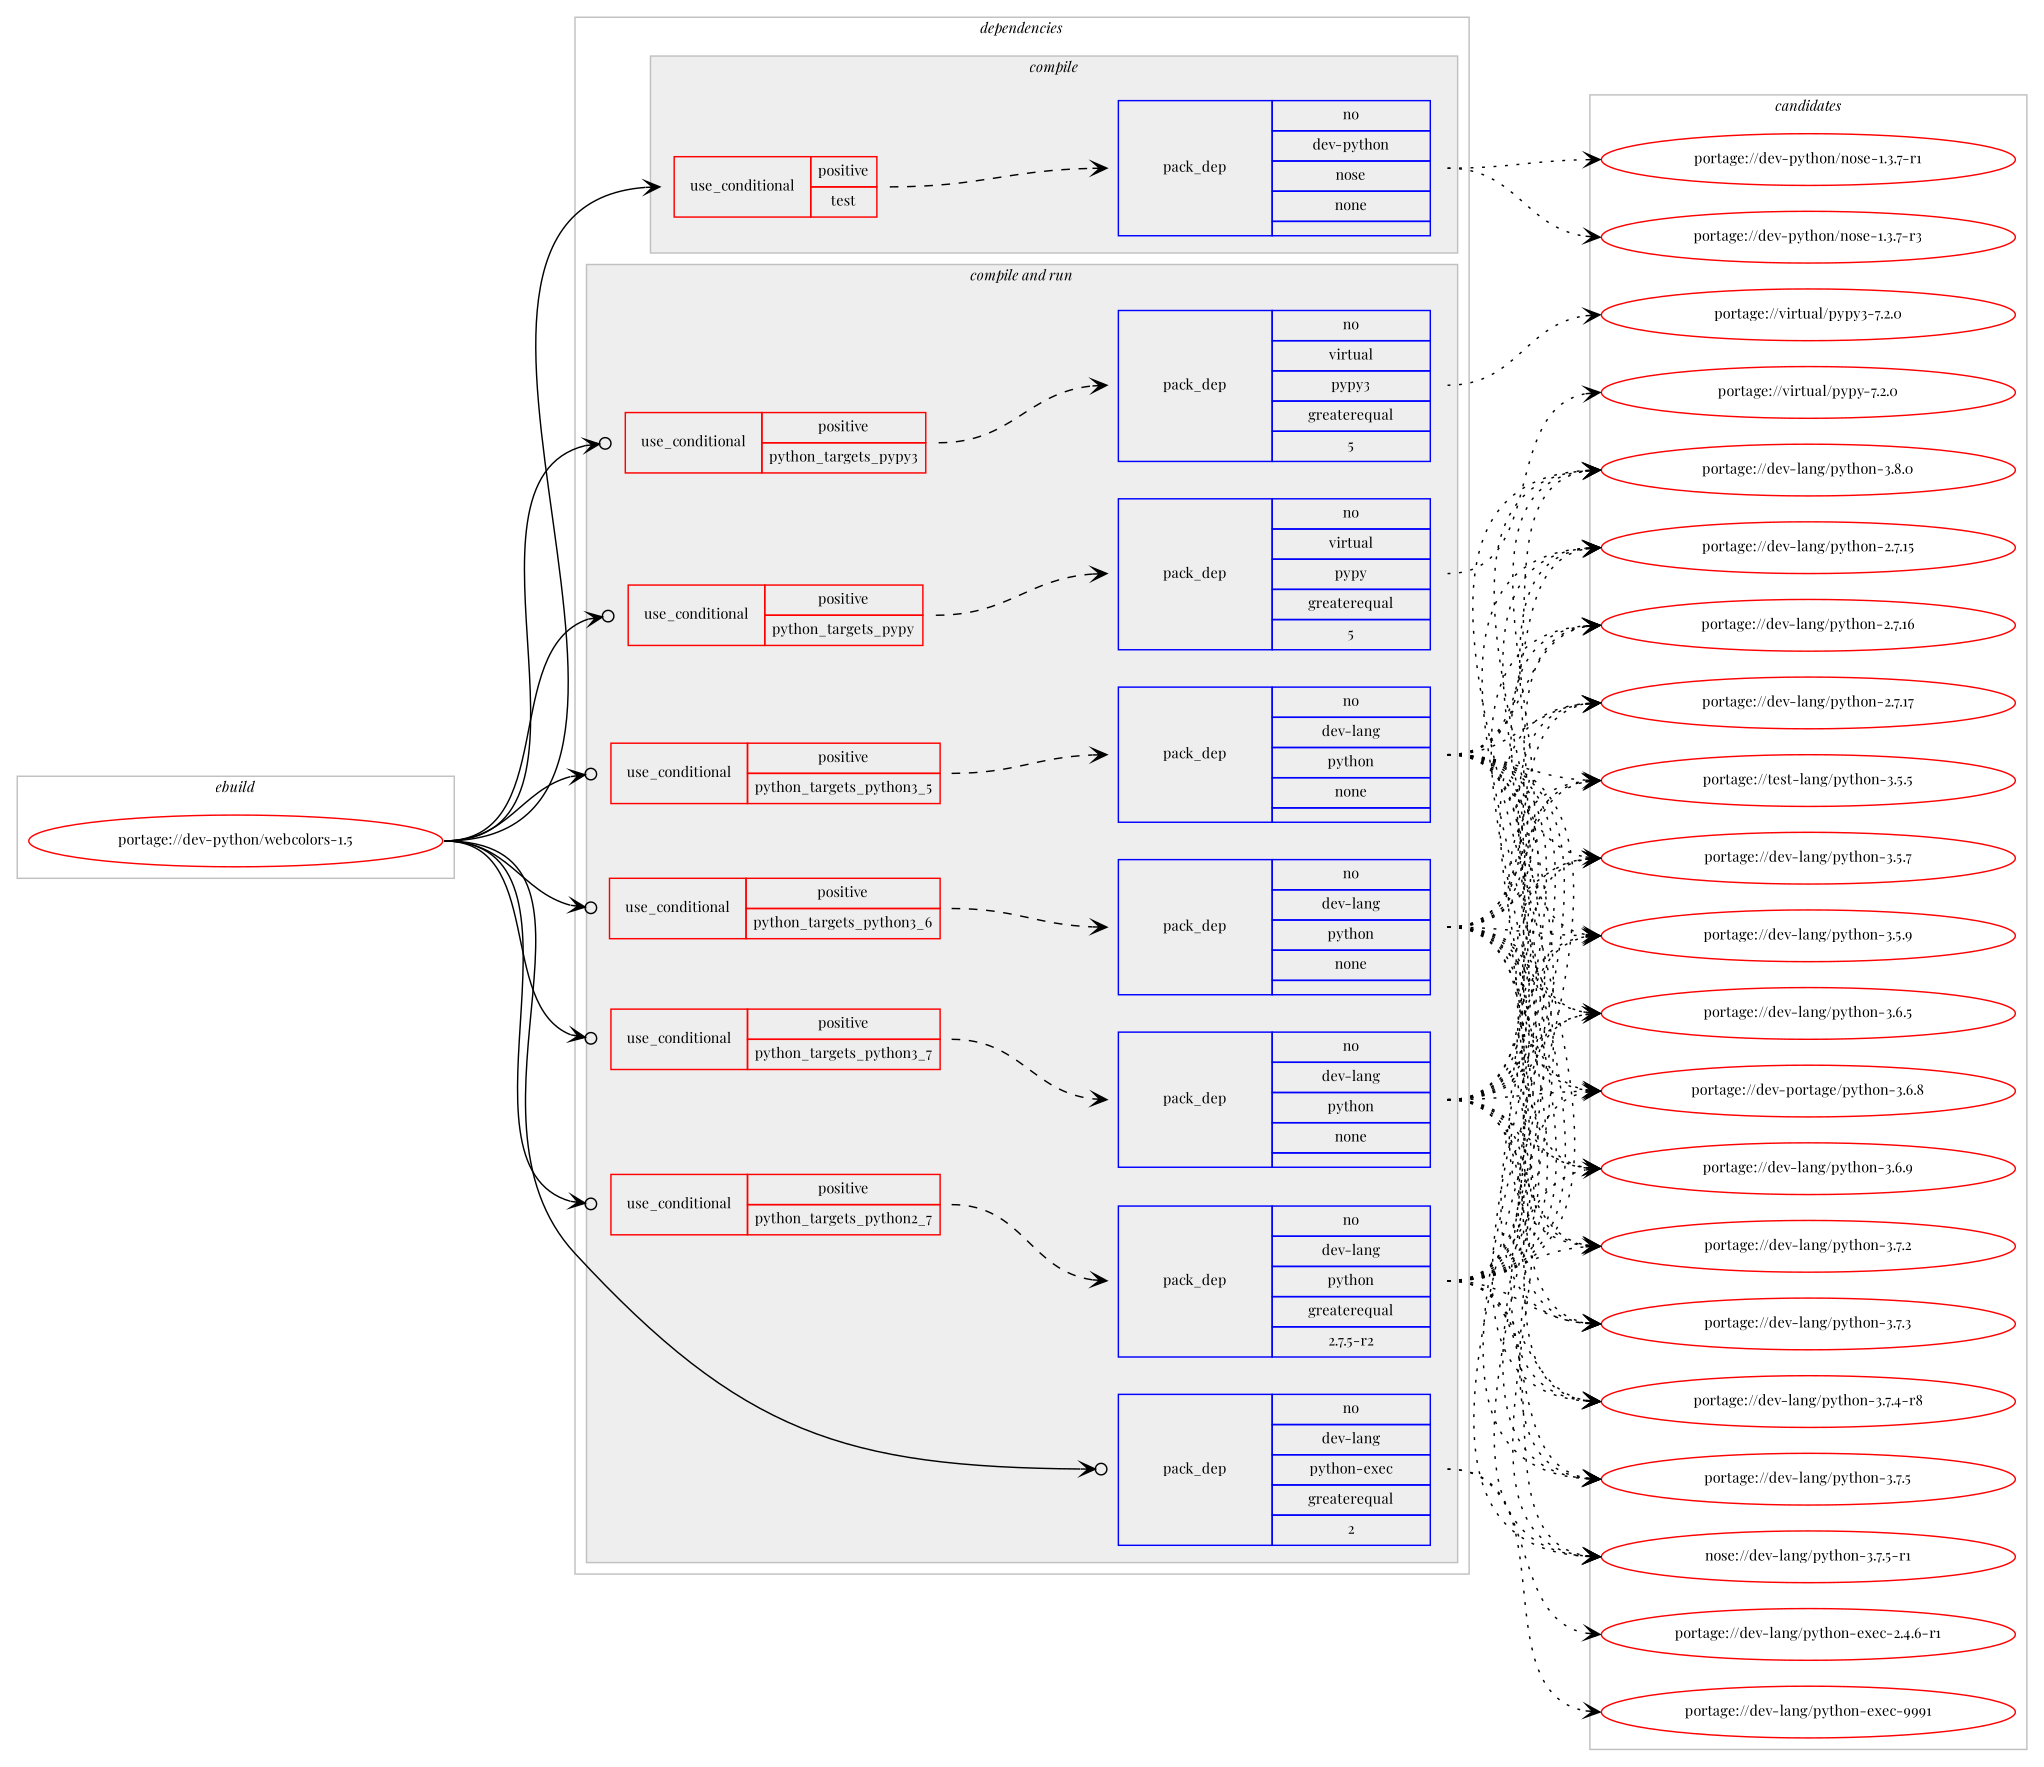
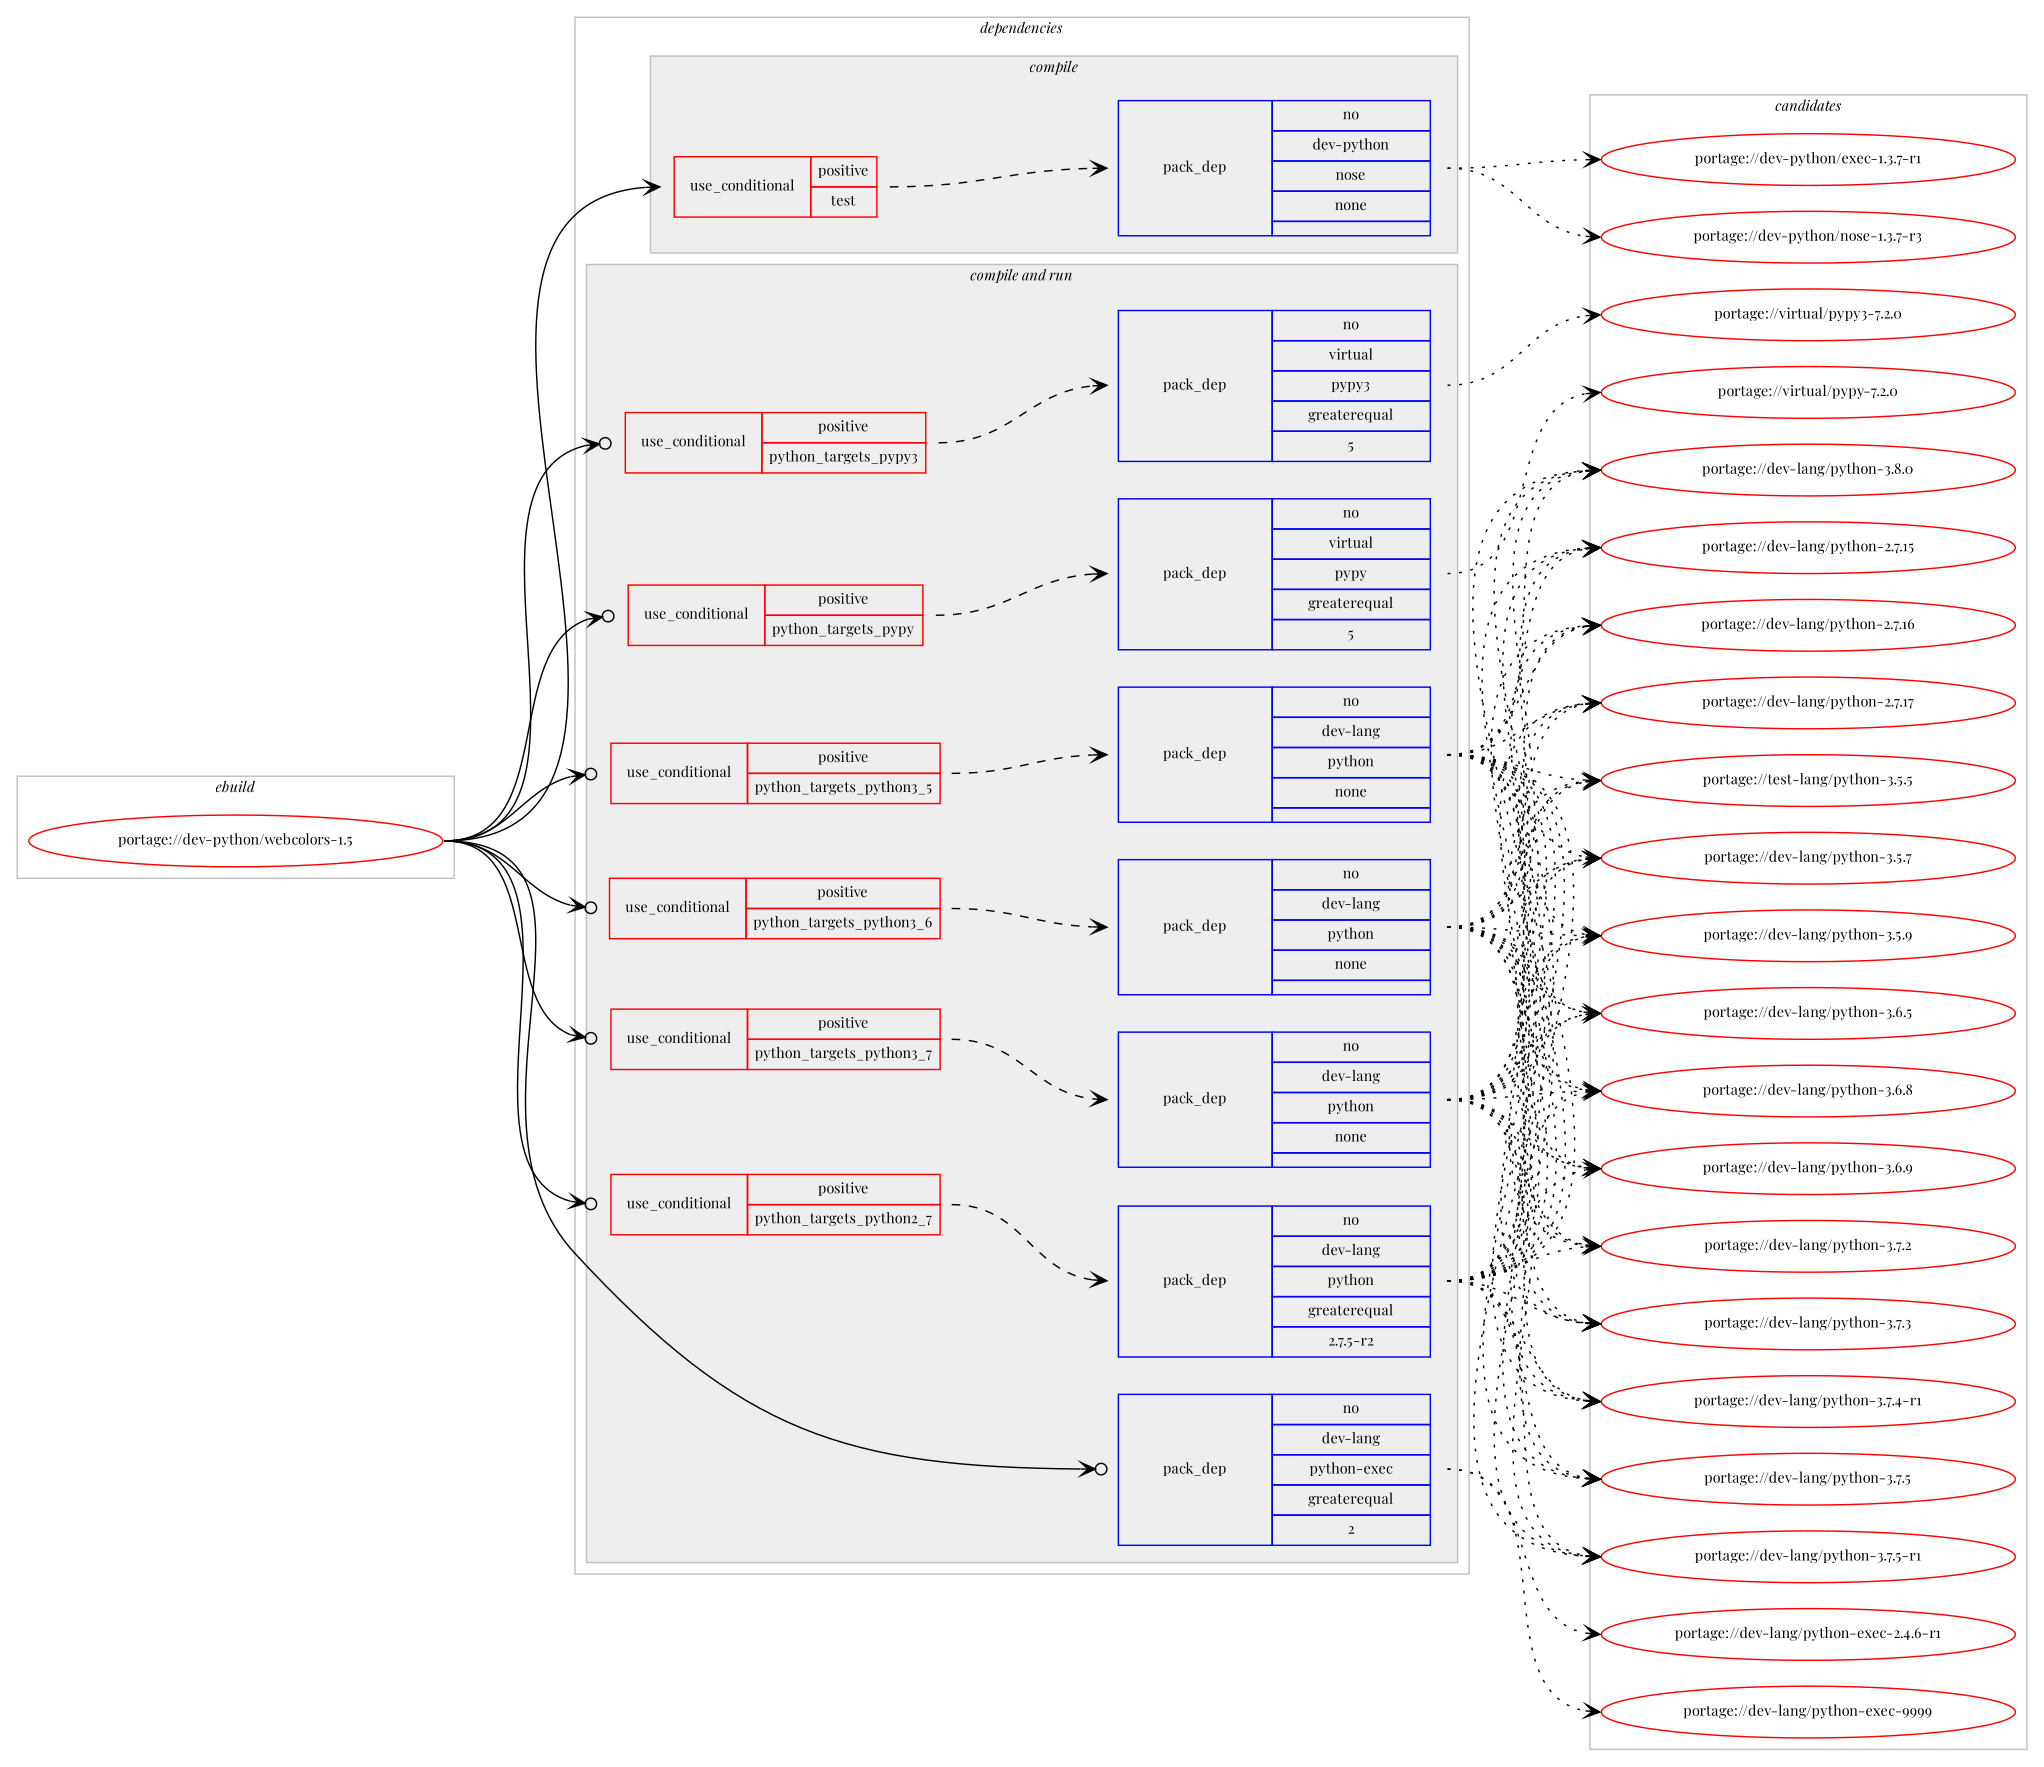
node "portage://dev-python/nose-1.3.7-r1": label "portage://dev-python/nose-1.3.7-r1" -> "portage://dev-python/exec-1.3.7-r1"
node "portage://dev-portage/python-3.6.8": label "portage://dev-portage/python-3.6.8" -> "portage://dev-lang/python-3.6.8"
node "portage://dev-lang/python-3.7.4-r8": label "portage://dev-lang/python-3.7.4-r8" -> "portage://dev-lang/python-3.7.4-r1"
node "nose://dev-lang/python-3.7.5-r1": label "nose://dev-lang/python-3.7.5-r1" -> "portage://dev-lang/python-3.7.5-r1"
node "portage://dev-lang/python-exec-9991": label "portage://dev-lang/python-exec-9991" -> "portage://dev-lang/python-exec-9999"
